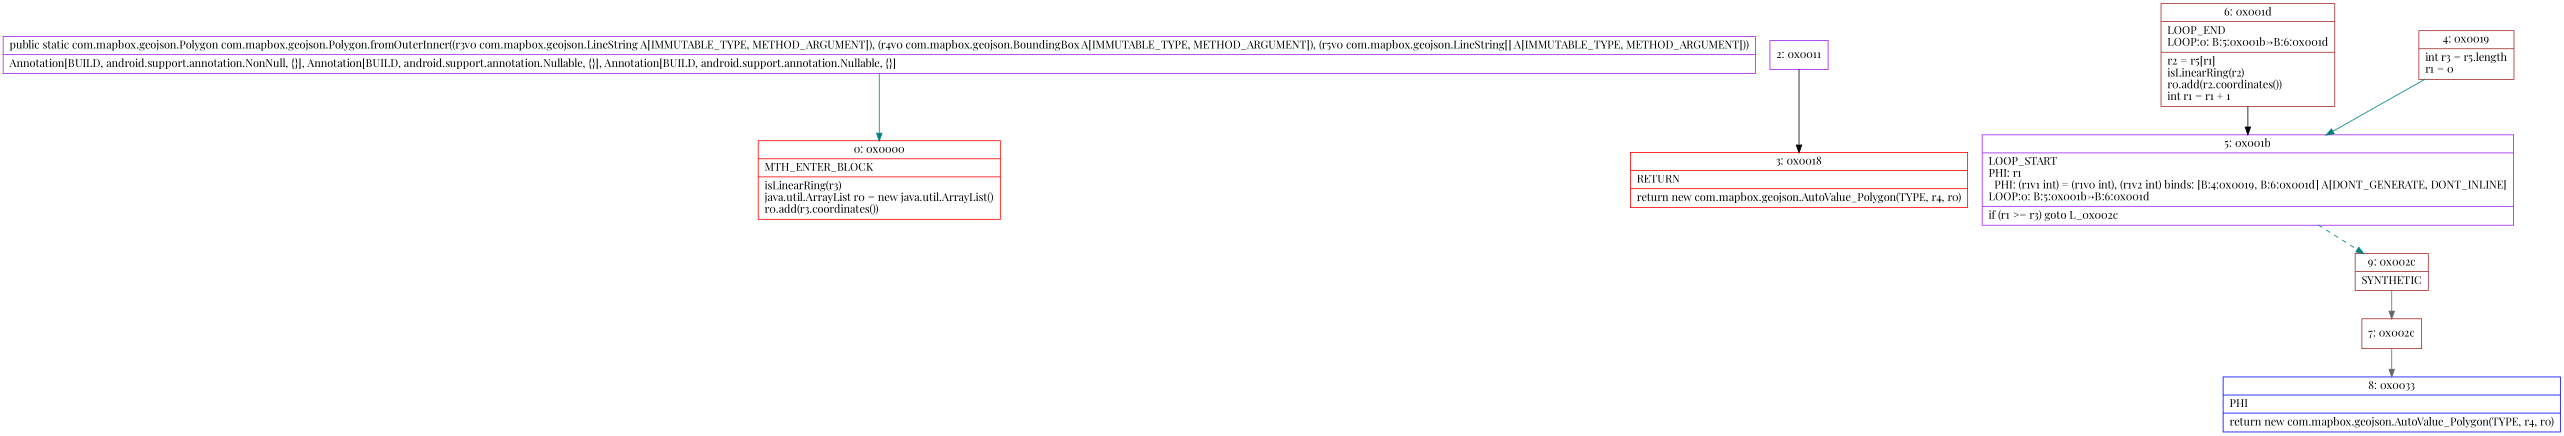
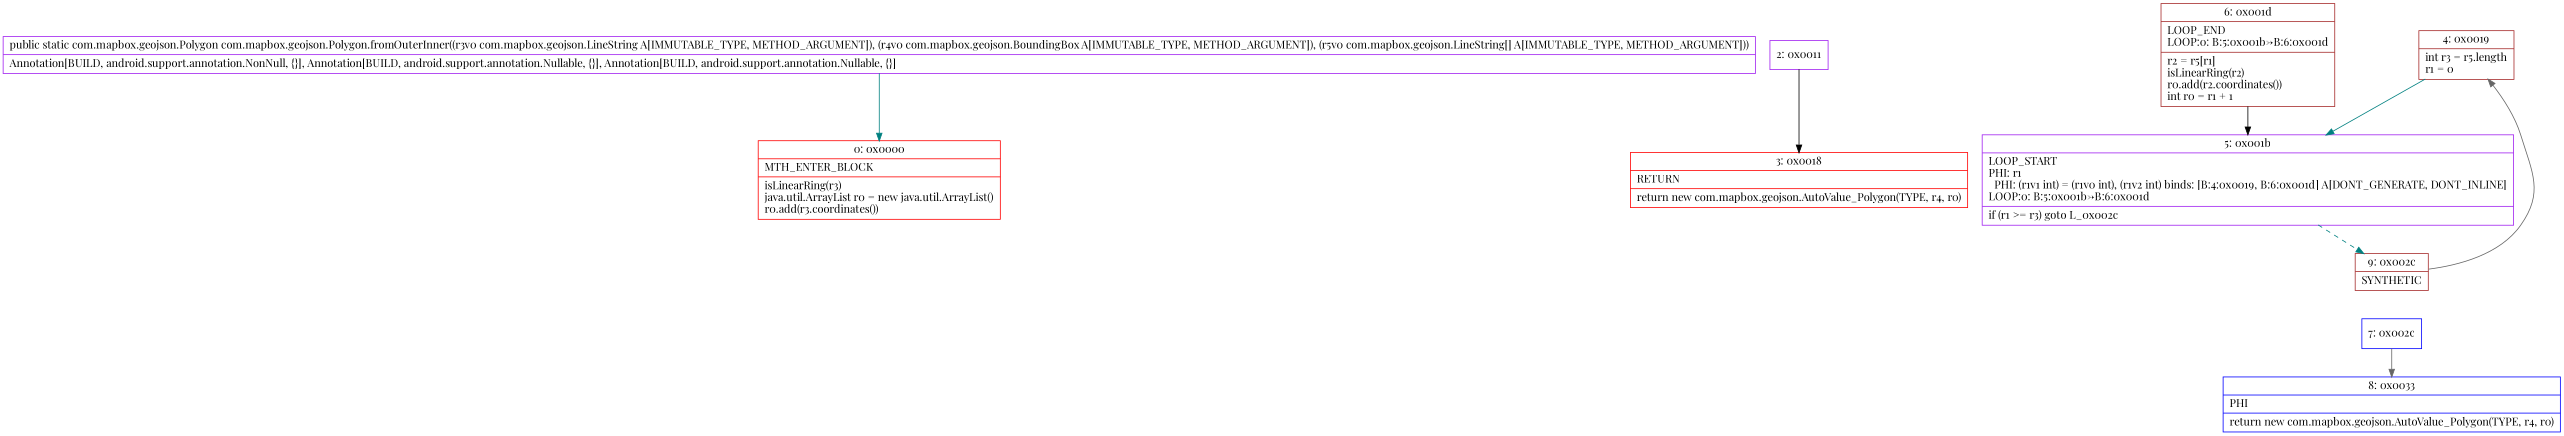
node "6: 0x001d": text "int r1 = r1 + 1" -> "int r0 = r1 + 1"
edge "9: 0x002c" -> "7: 0x002c": now "9: 0x002c" -> "4: 0x0019"
node "7: 0x002c": color brown -> blue
